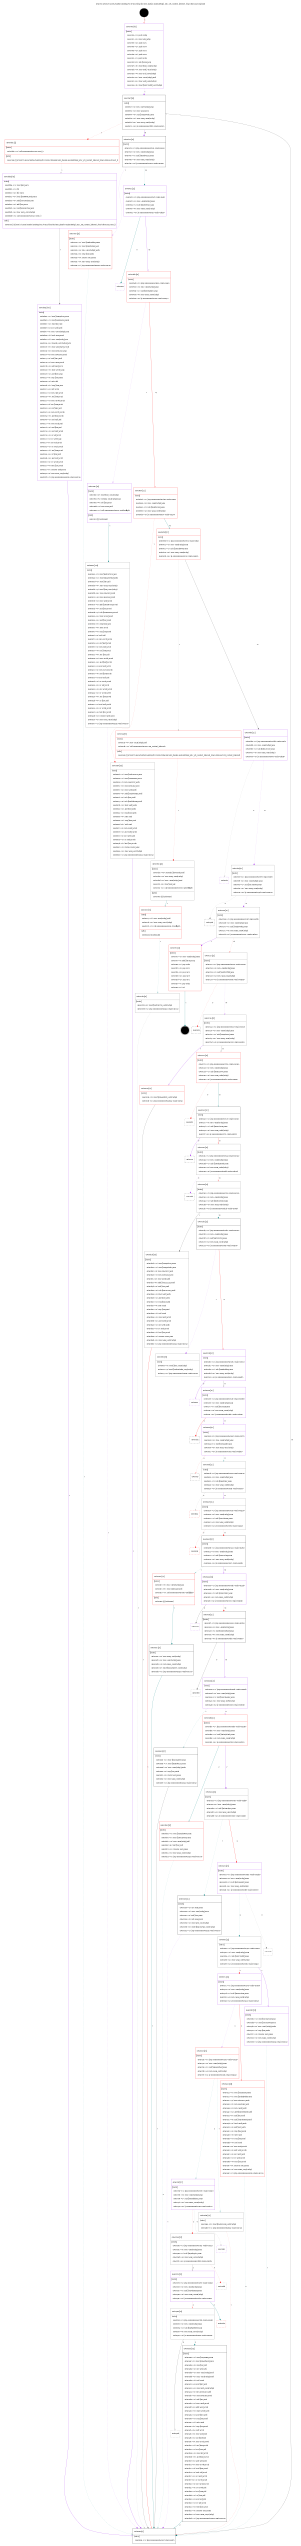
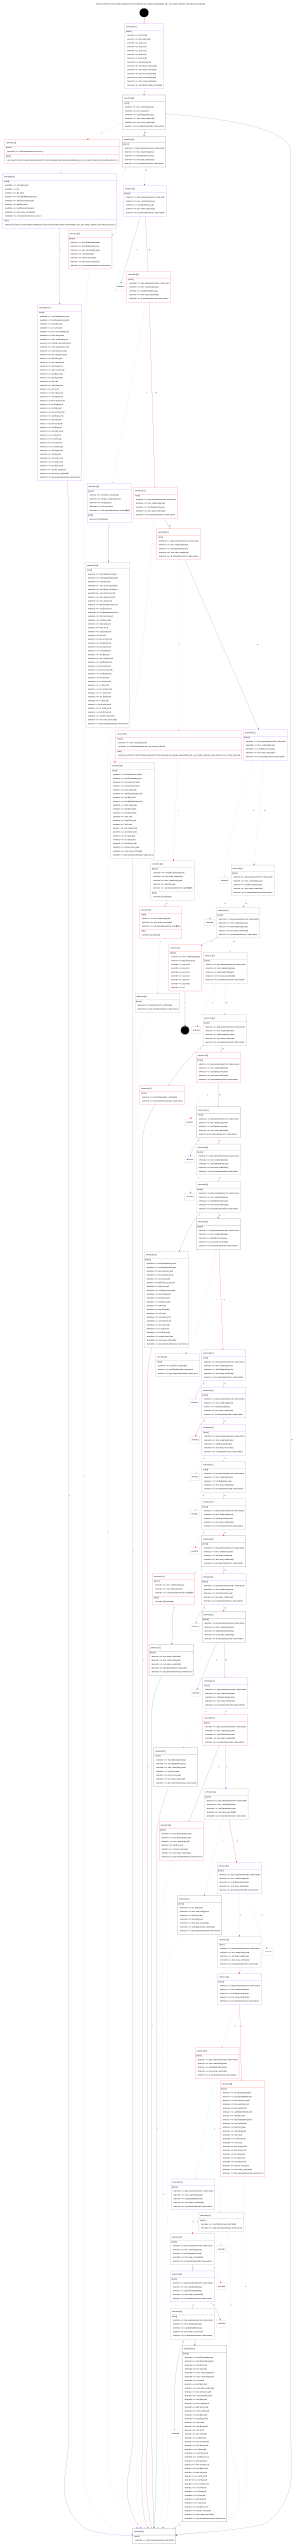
node "0x4017b5 [27]": removed
